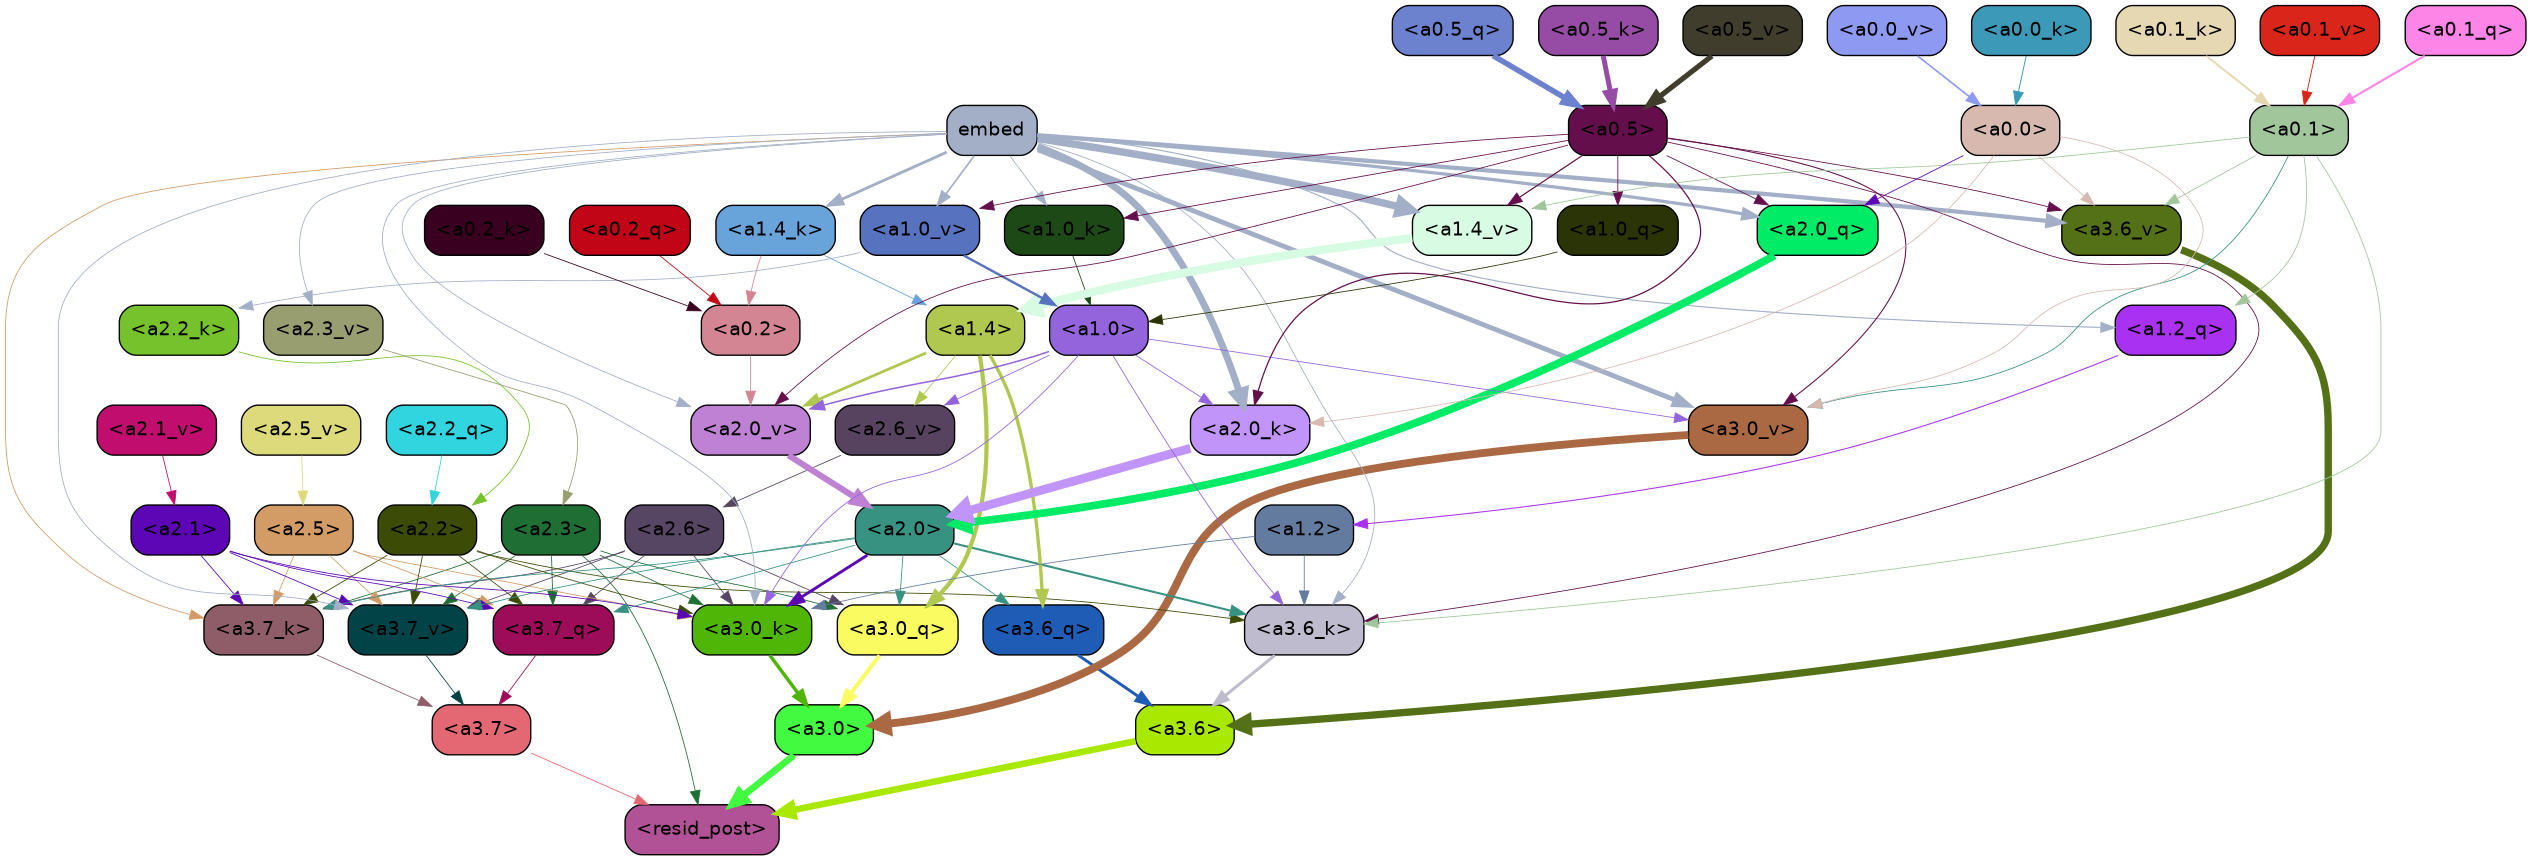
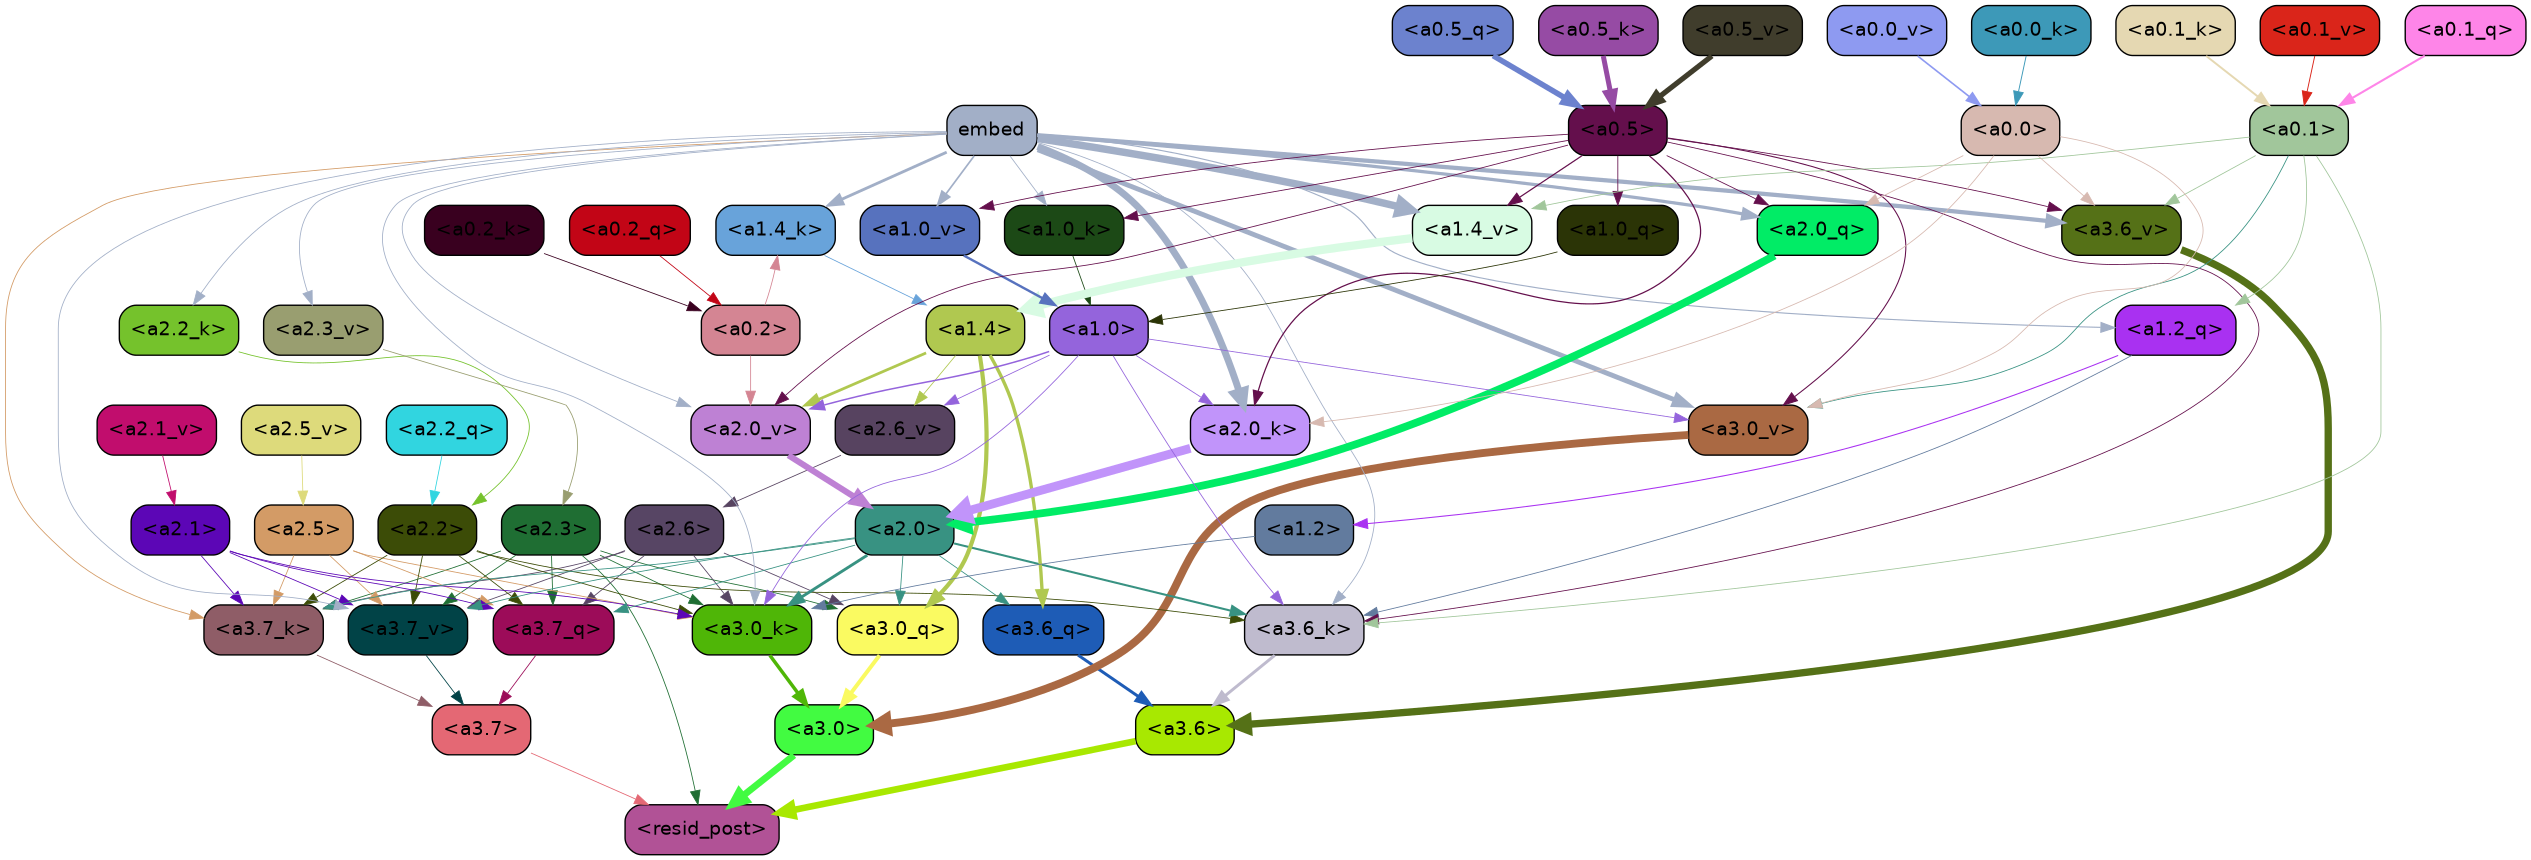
edge "<a0.0>" -> "<a2.0_q>": color #5c06b6 -> #d7b9b0
edge "<a1.4_k>" -> "<a0.2>": reversed
edge "<a1.0_v>" -> "<a2.2_k>": now "embed" -> "<a2.2_k>"
edge "<a1.2>" -> "<a3.6_k>": now "<a1.2_q>" -> "<a3.6_k>"
edge "<a2.0>" -> "<a3.0_k>": color #5c06b6 -> #389282
